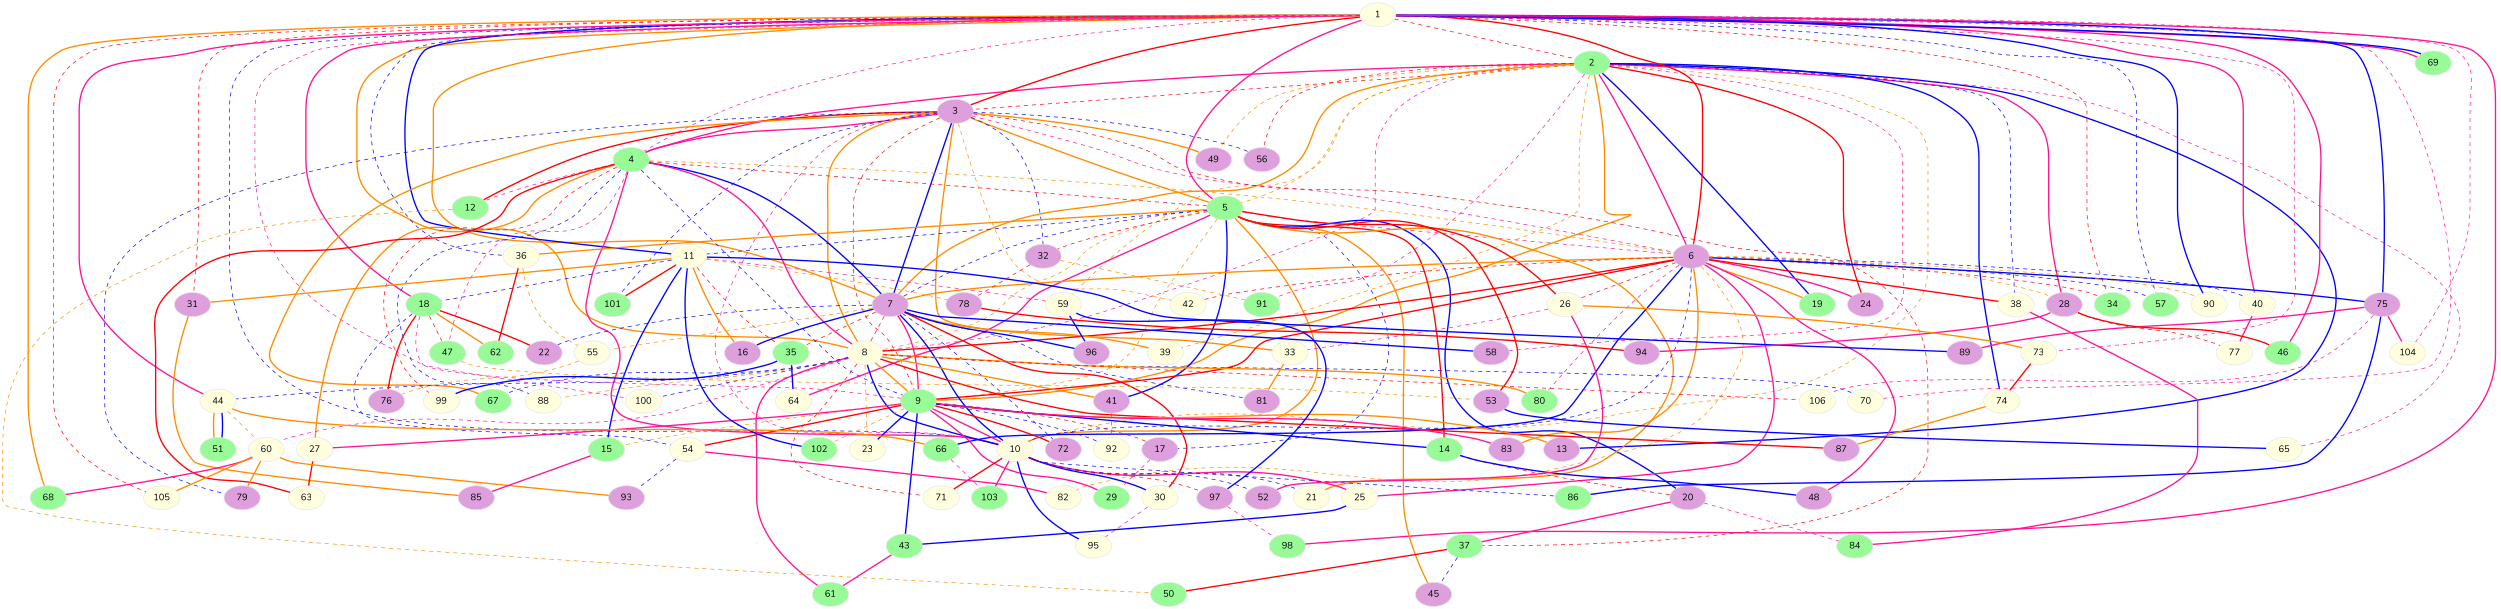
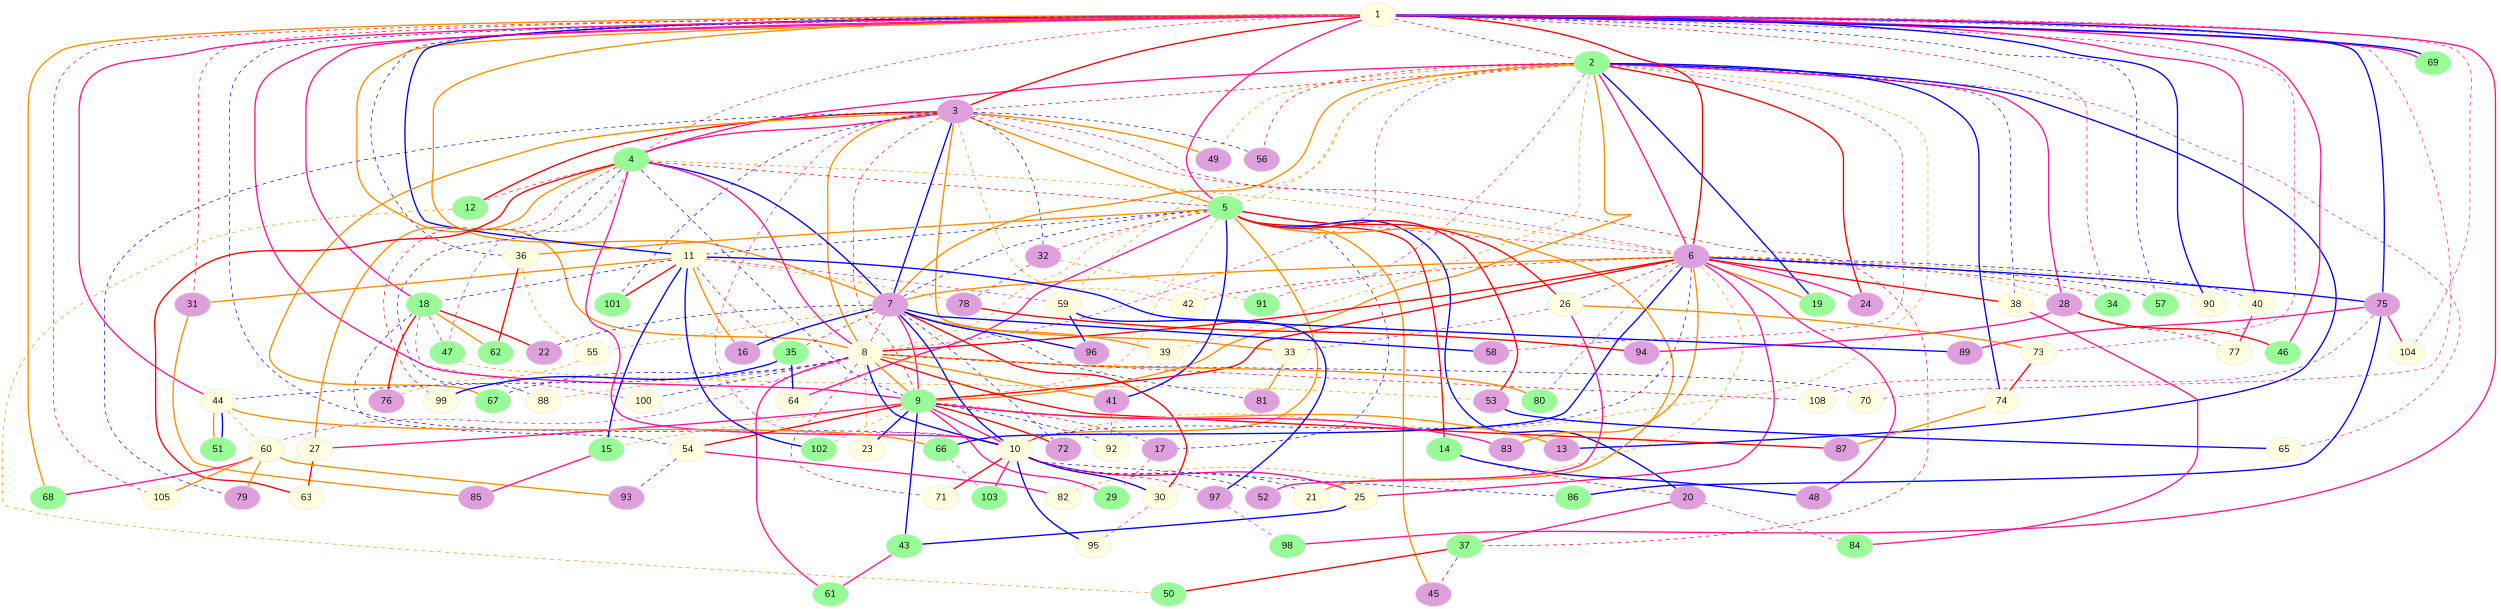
edge "1" -- "9": style dashed -> bold
node "106": label "106" -> "108"
edge "9" -- "14": removed
